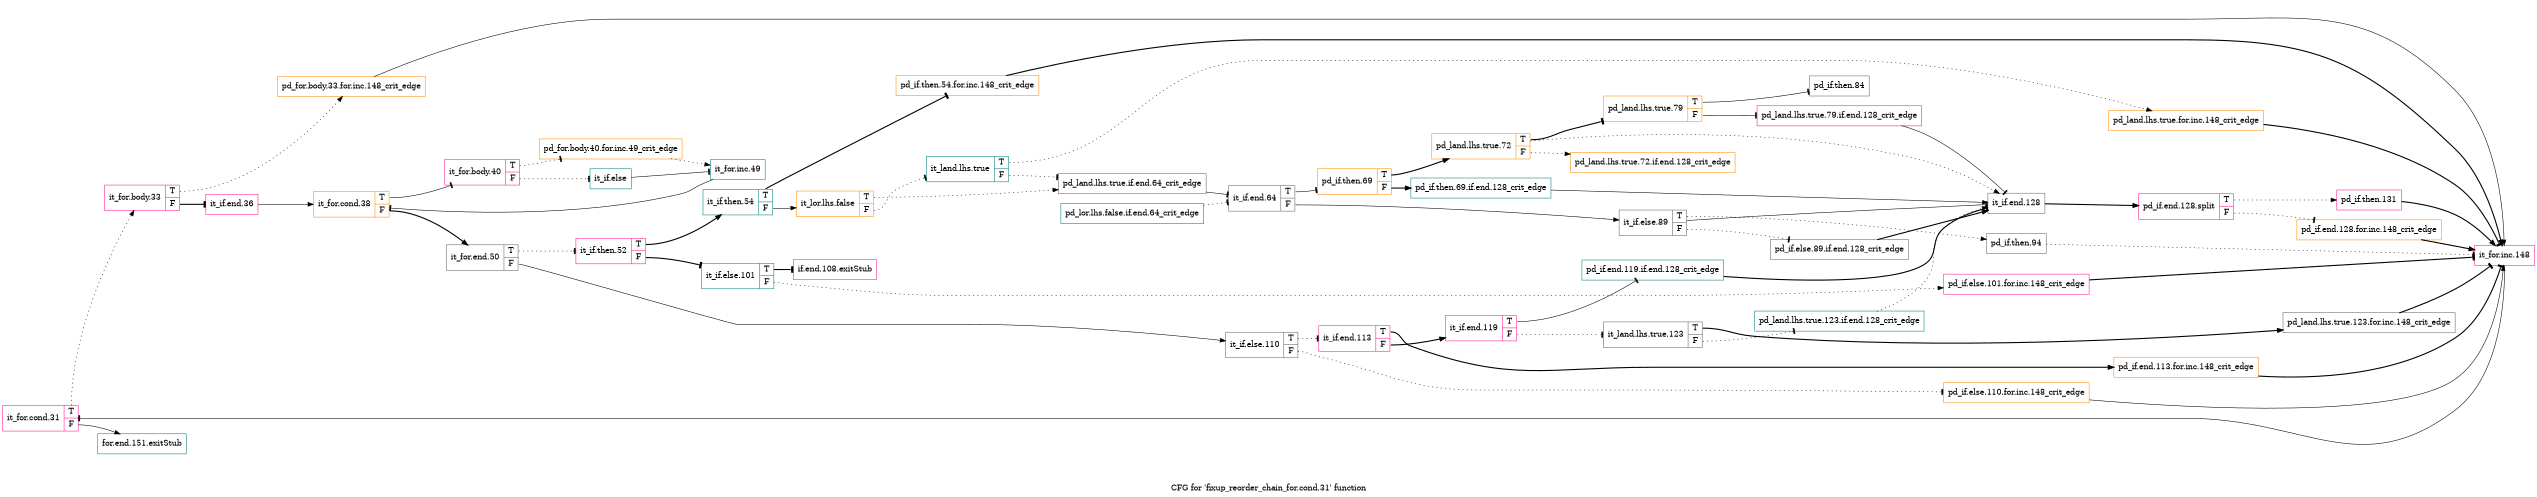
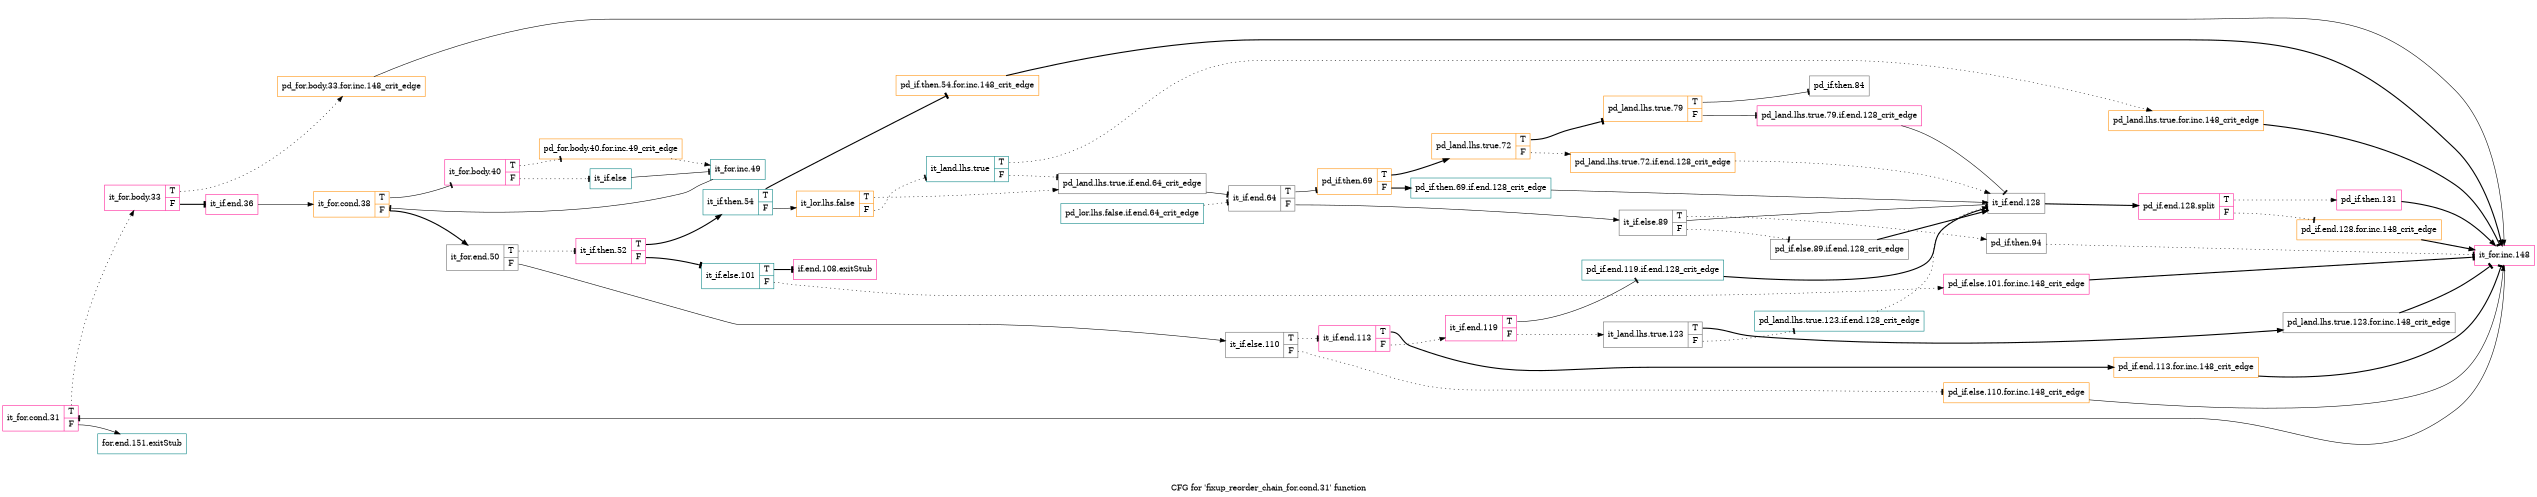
edge "pd_land.lhs.true.72" -> "it_if.end.128": now "pd_land.lhs.true.72.if.end.128_crit_edge" -> "it_if.end.128"
edge "it_if.end.119" -> "it_land.lhs.true.123": arrowhead tee -> normal
edge "it_if.end.113" -> "it_if.end.119": style bold -> dotted
